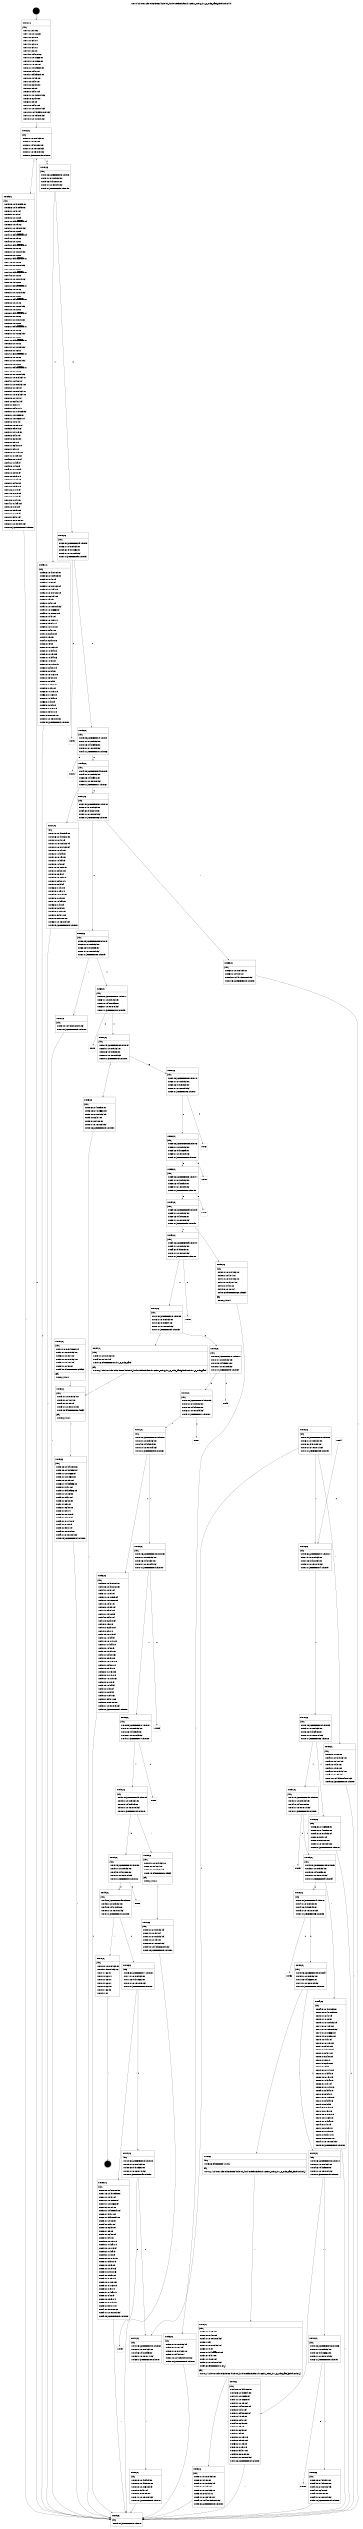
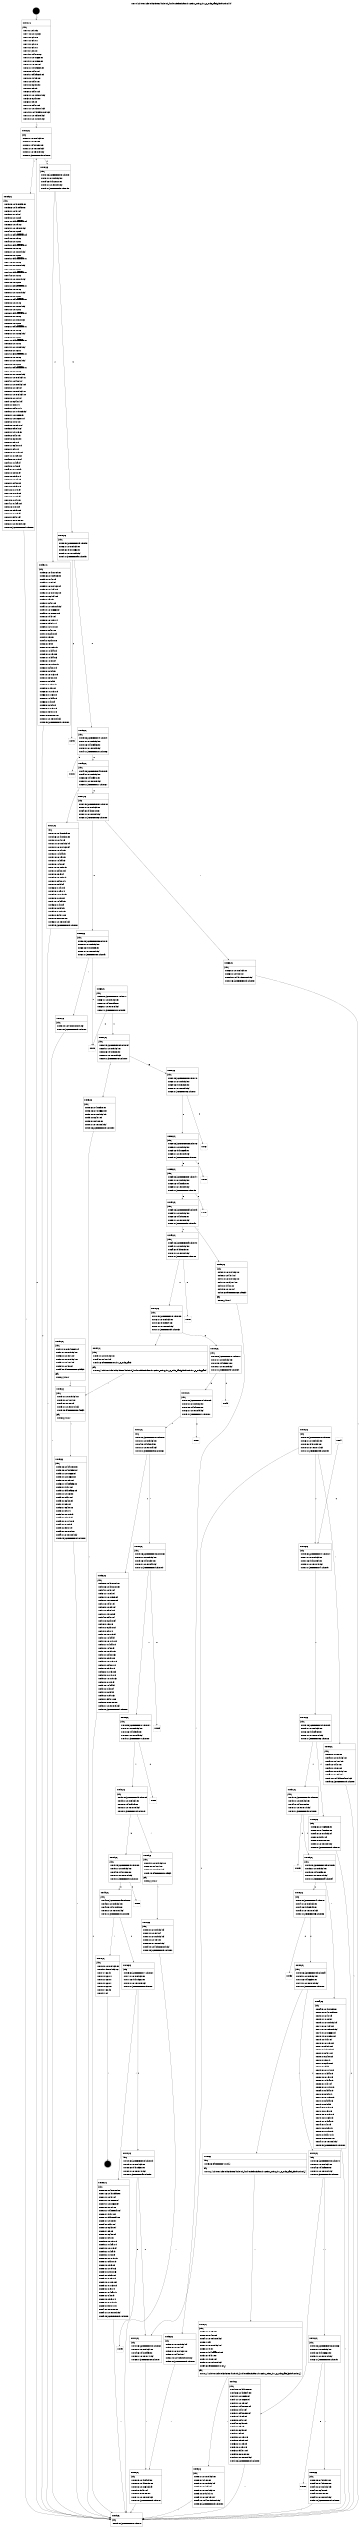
edge "0x401530 [28]" -> "0x40154c [28]": now "0x401530 [28]" -> "0x4021ac"
edge "0x401b25 [32]" -> "0x4022d6 [5]": now "0x401b25 [32]" -> "0x401a3e [30]"
